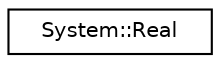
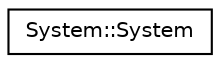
node "System::Real": label "System::Real" -> "System::System"
